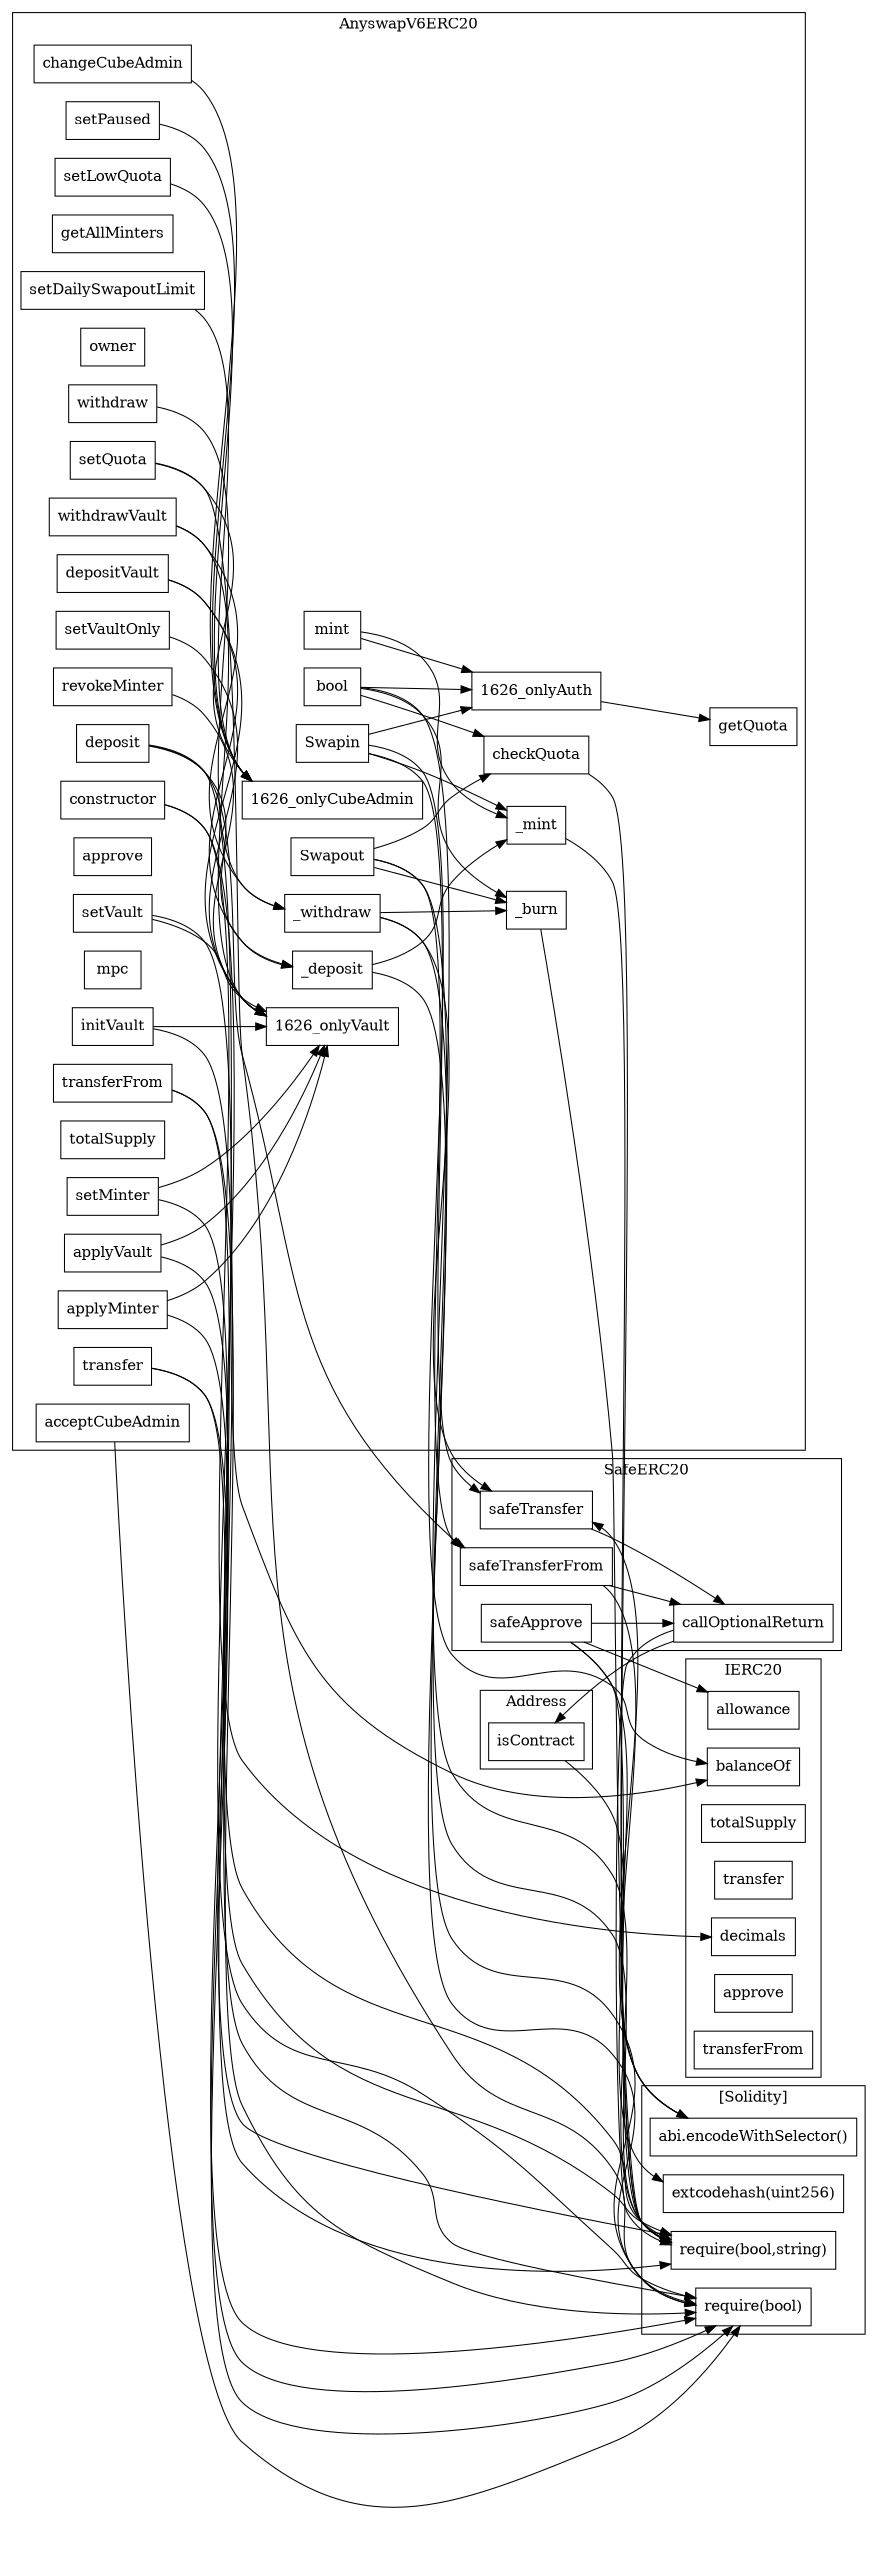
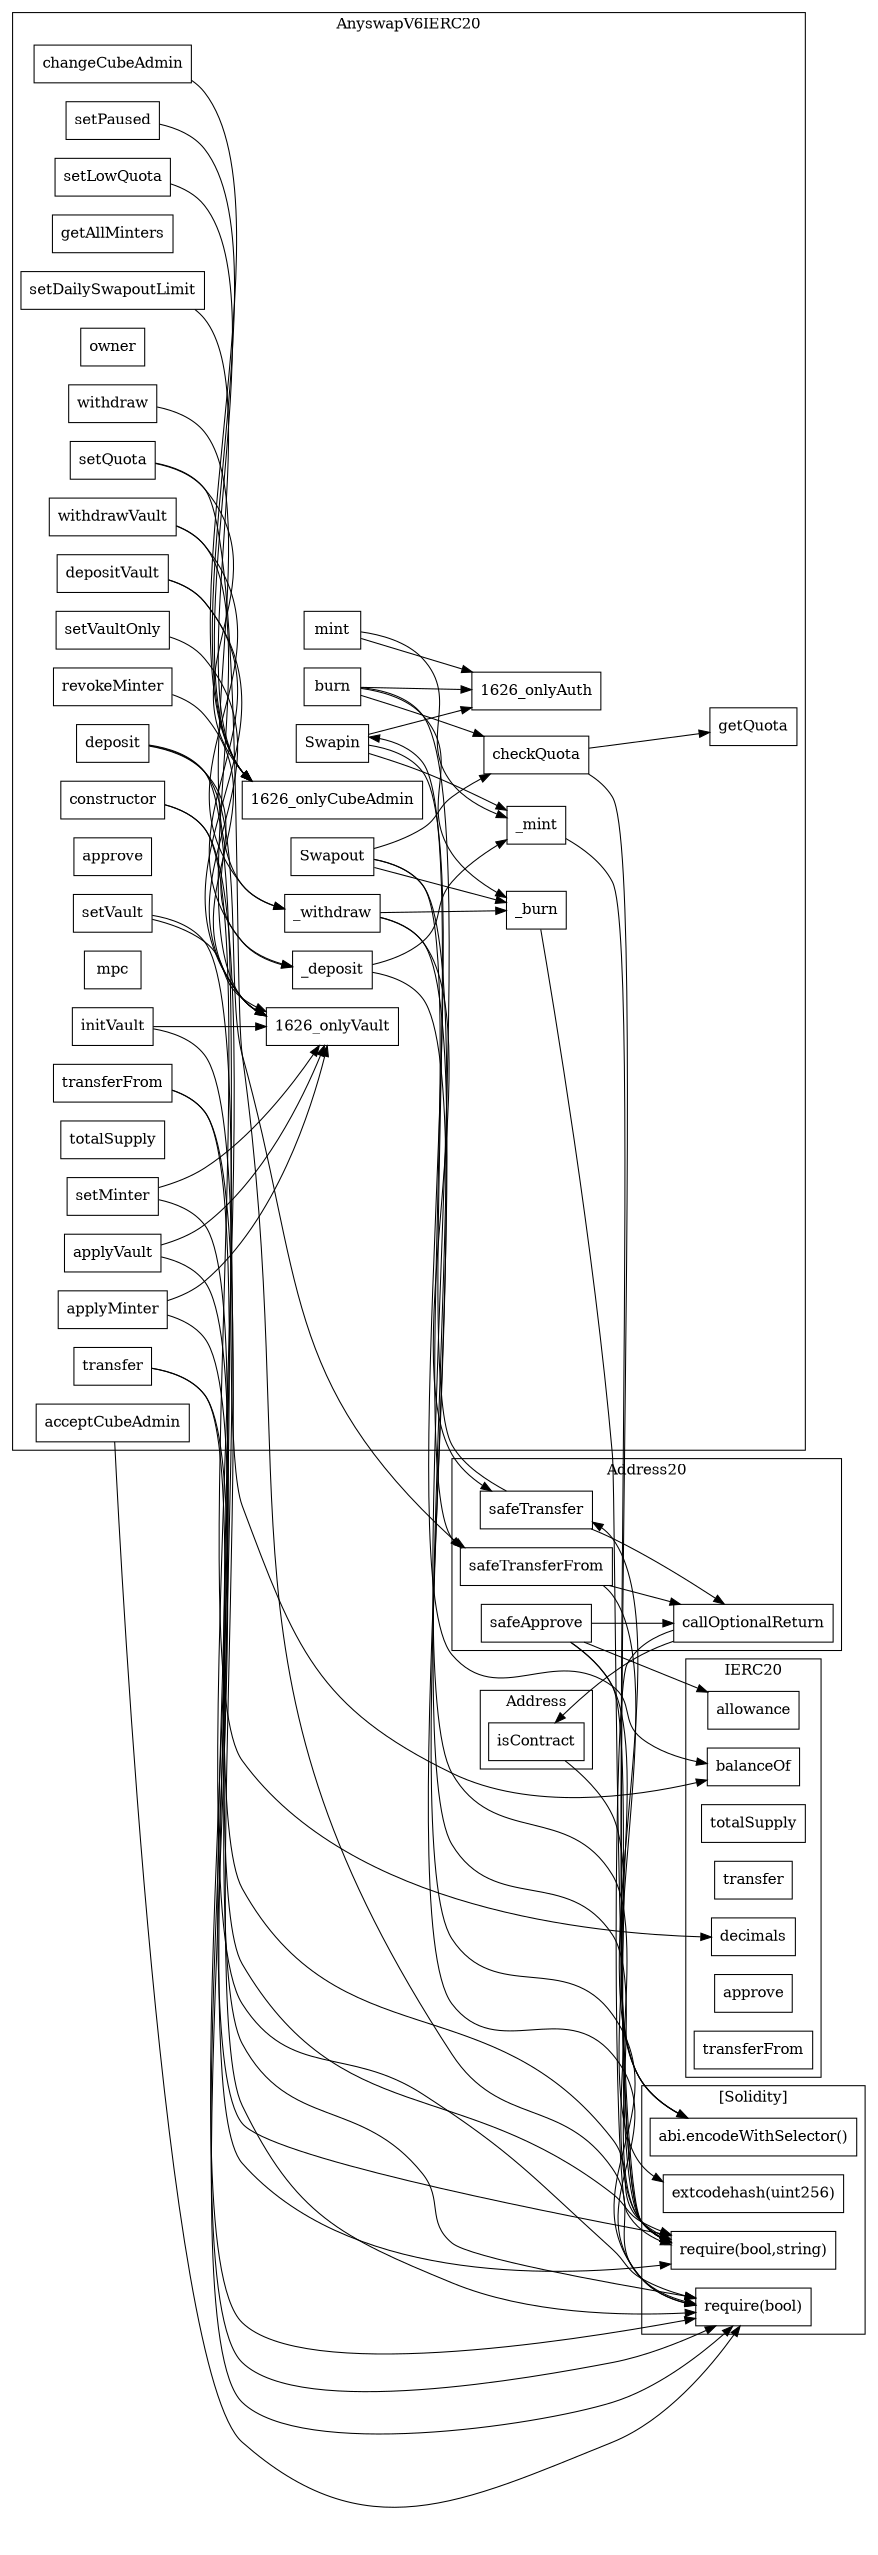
cluster "AnyswapV6ERC20": label "AnyswapV6ERC20" -> "AnyswapV6IERC20"
node "bool": label "bool" -> "burn"
edge "1626_onlyAuth" -> "getQuota": now "checkQuota" -> "getQuota"
edge "Swapin" -> "safeTransfer": reversed
cluster "SafeERC20": label "SafeERC20" -> "Address20"
